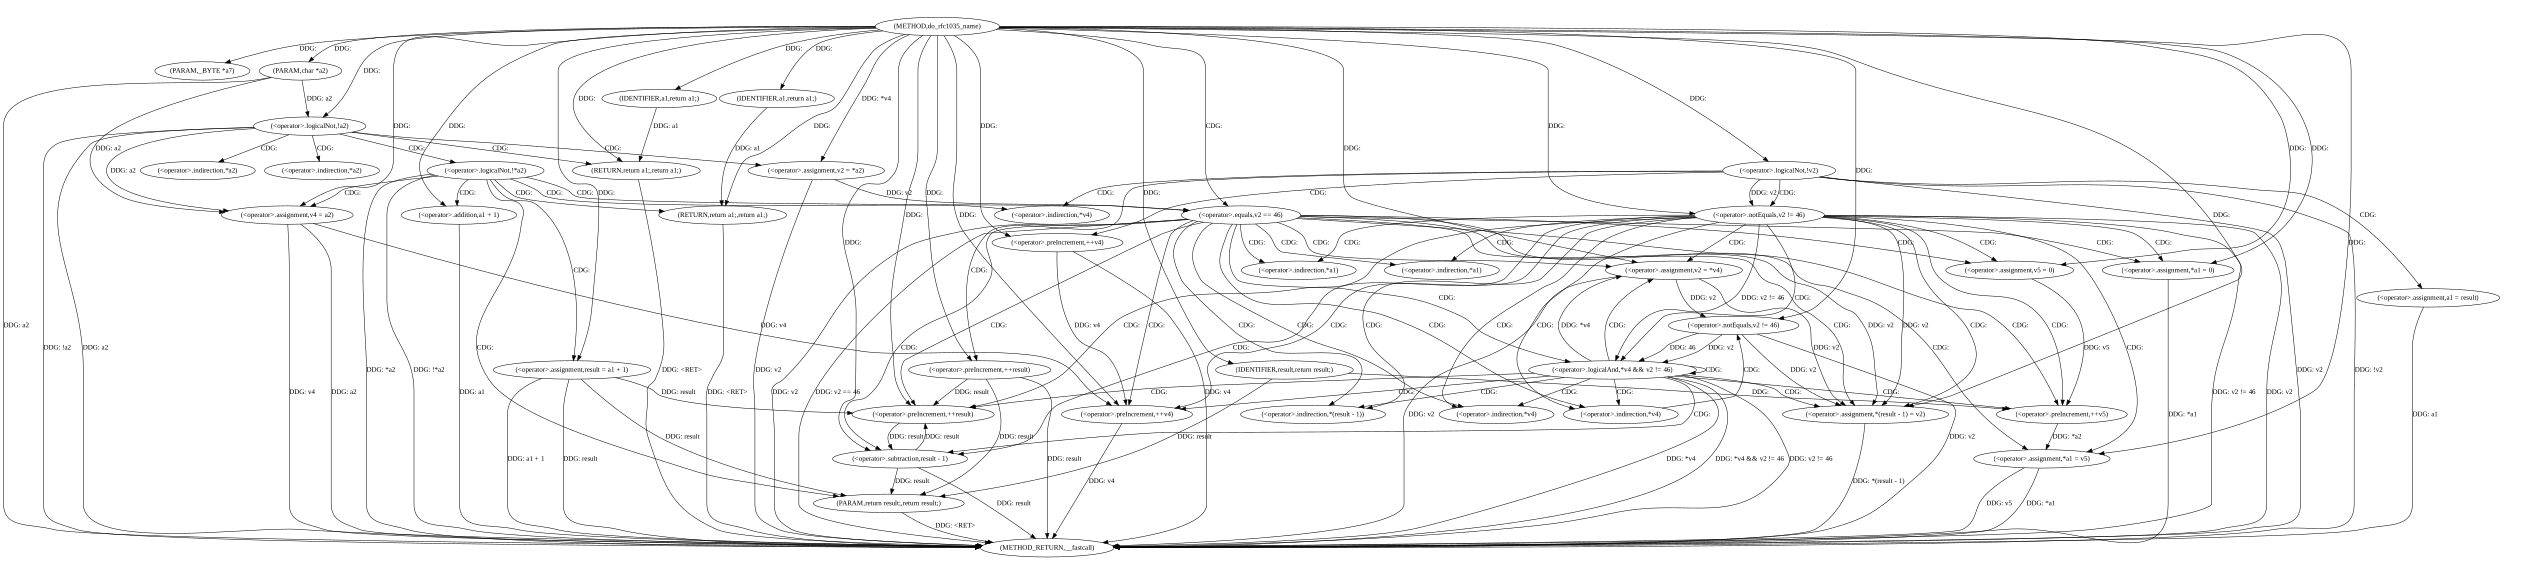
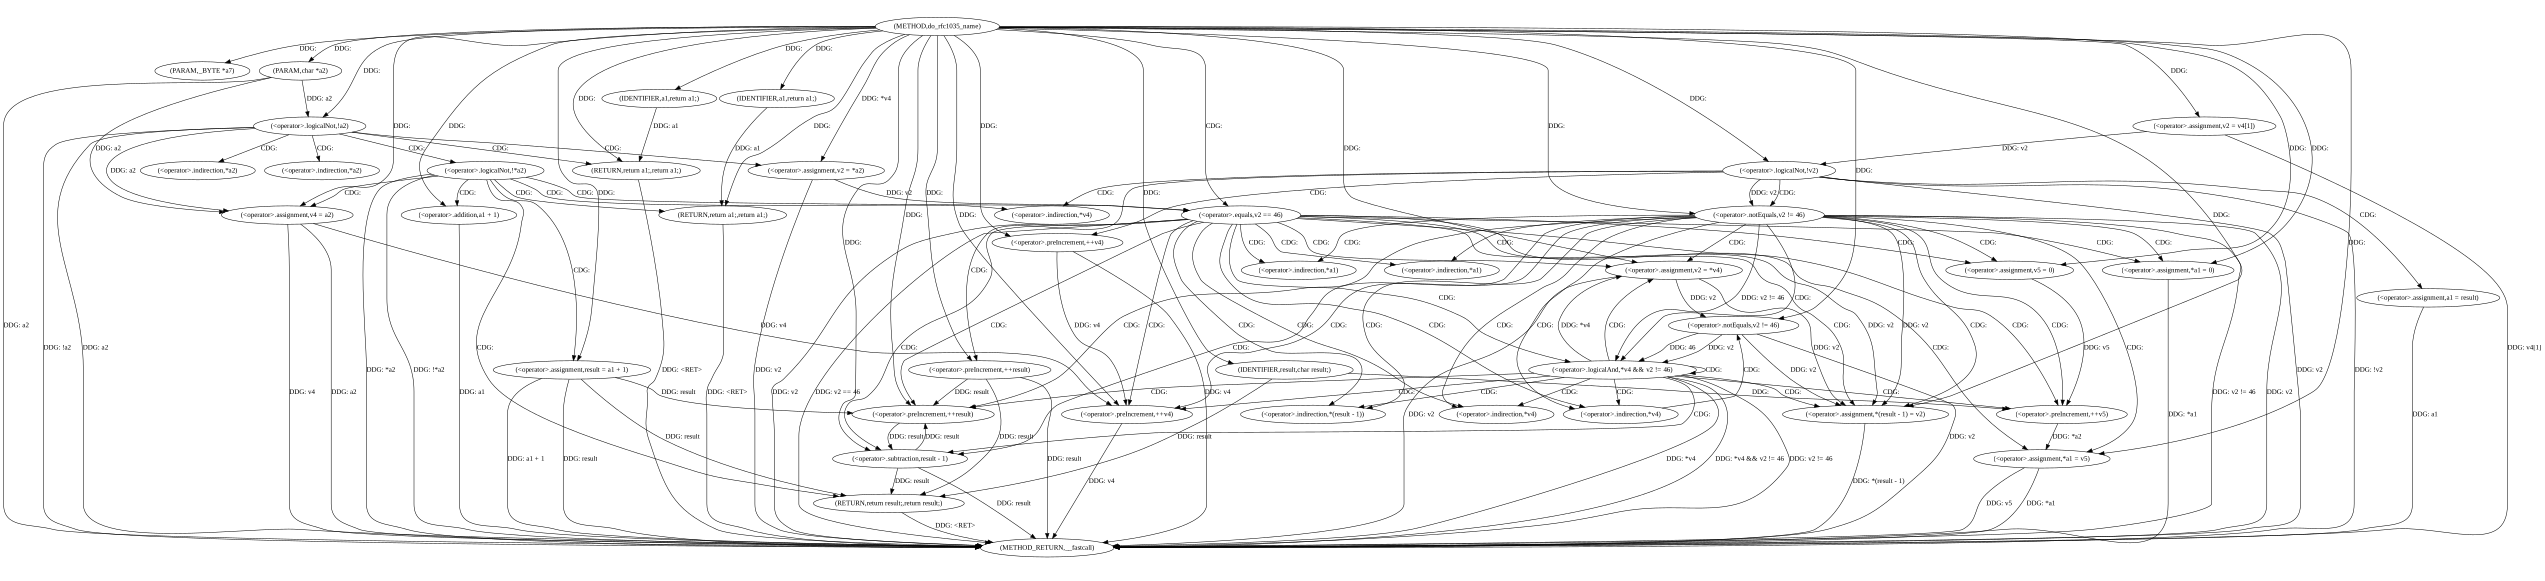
node "(<operator>.assignment,v2 = v4[1])": added
node "(IDENTIFIER,result,return result;)": label "(IDENTIFIER,result,return result;)" -> "(IDENTIFIER,result,char result;)"
node "(PARAM,return result;,return result;)": label "(PARAM,return result;,return result;)" -> "(RETURN,return result;,return result;)"
